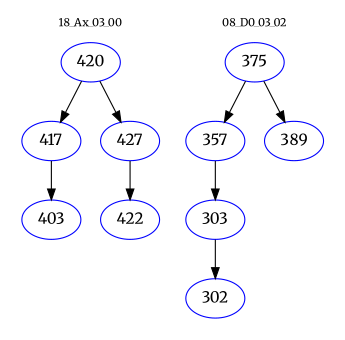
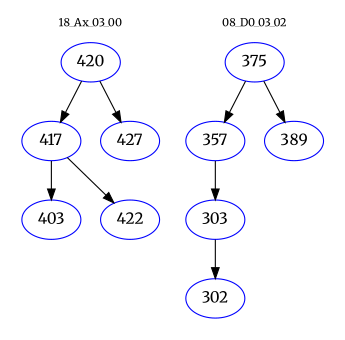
edge "427" -> "422": now "417" -> "422"
